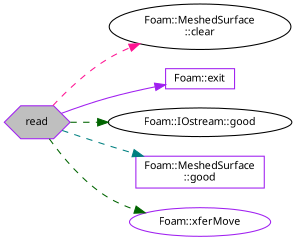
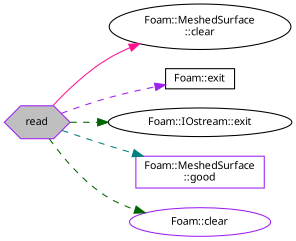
edge "read" -> "Foam::MeshedSurface ::clear": style dashed -> solid
node "Foam::exit": color purple -> black
edge "read" -> "Foam::exit": style solid -> dashed
node "Foam::IOstream::good": label "Foam::IOstream::good" -> "Foam::IOstream::exit"
node "Foam::xferMove": label "Foam::xferMove" -> "Foam::clear"
